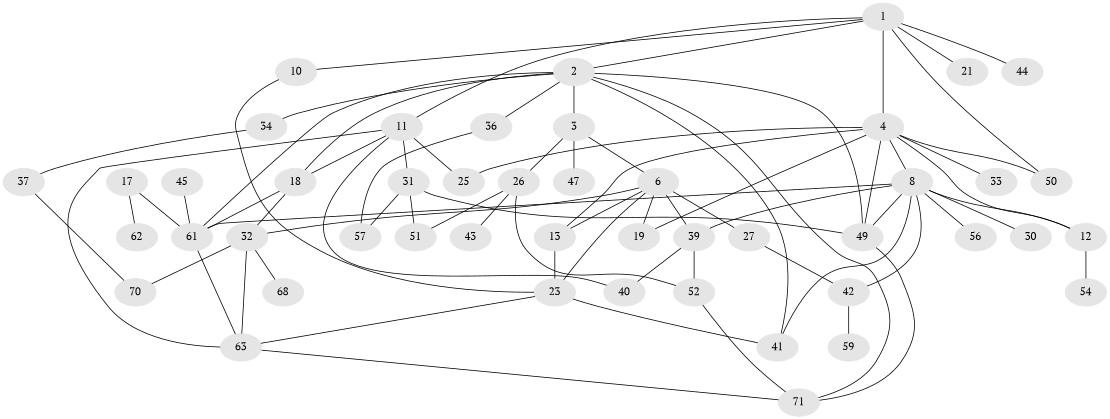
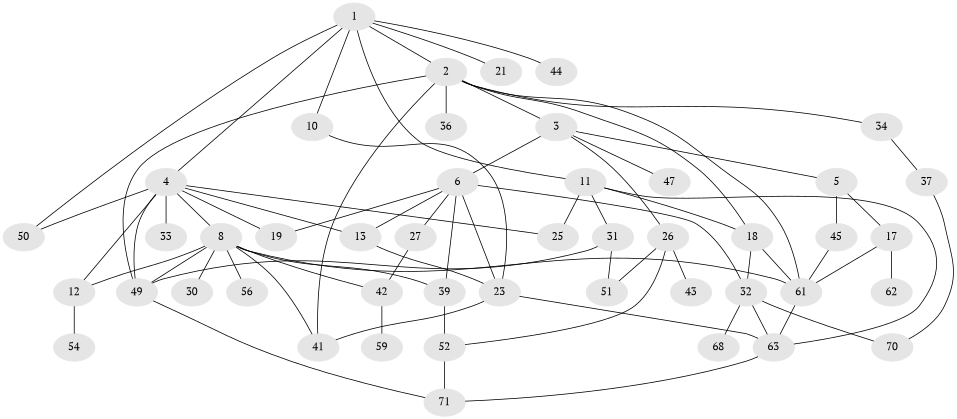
node "5": added
edge "2" -- "71": removed
node "57": removed
node "40": removed
